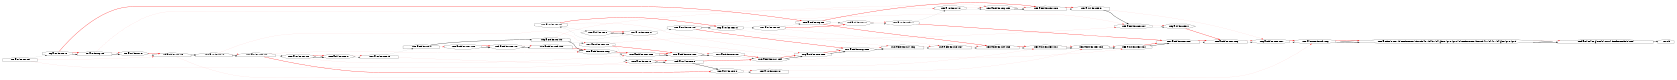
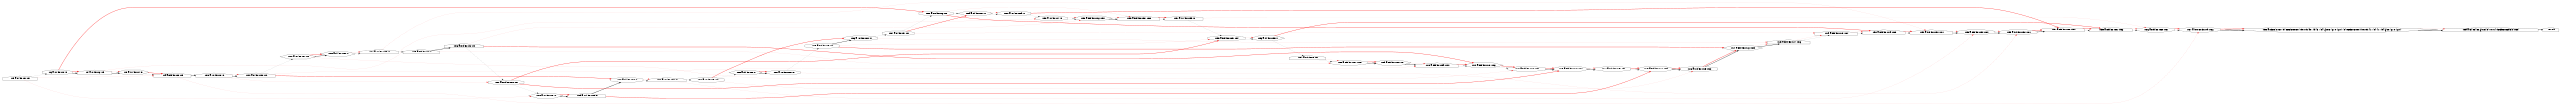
edge "%28 = and i32 %6, %3" -> "%33 = add i32 %32, %28": style bold -> dotted
edge "%34 = mul i32 %33, 3" -> "%35 = add i32 %25, %17": style bold -> dotted
edge "%17 = and i32 %10, %1" -> "%35 = add i32 %25, %17": style dotted -> bold
edge "%24 = xor i32 %23, -2" -> "%22 = xor i32 %3, %0": now "%21 = xor i32 %20, -2" -> "%22 = xor i32 %3, %0"
edge "%16 = and i32 %2, %1" -> "%41 = add i32 %40, %16": color black -> red
edge "%11 = or i32 %10, %1" -> "%41 = add i32 %40, %16": now "%11 = or i32 %10, %1" -> "%40 = add i32 %39, %11"
node "%37 = sub i32 3, %0": added
